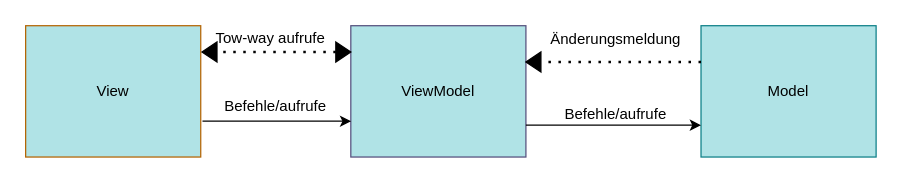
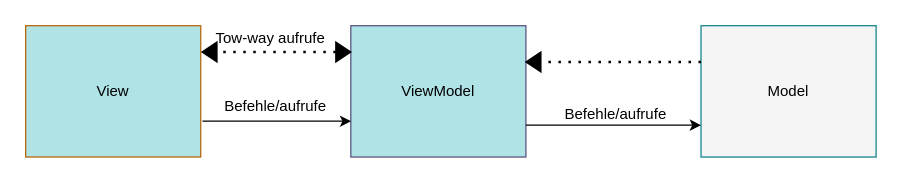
node "Änderungsmeldung": removed
node "Model": fillcolor #b0e3e6 -> #f5f5f5
